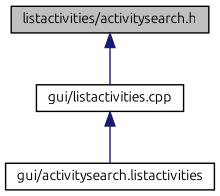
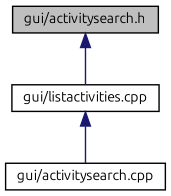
node "listactivities/activitysearch.h": label "listactivities/activitysearch.h" -> "gui/activitysearch.h"
node "gui/activitysearch.listactivities": label "gui/activitysearch.listactivities" -> "gui/activitysearch.cpp"
